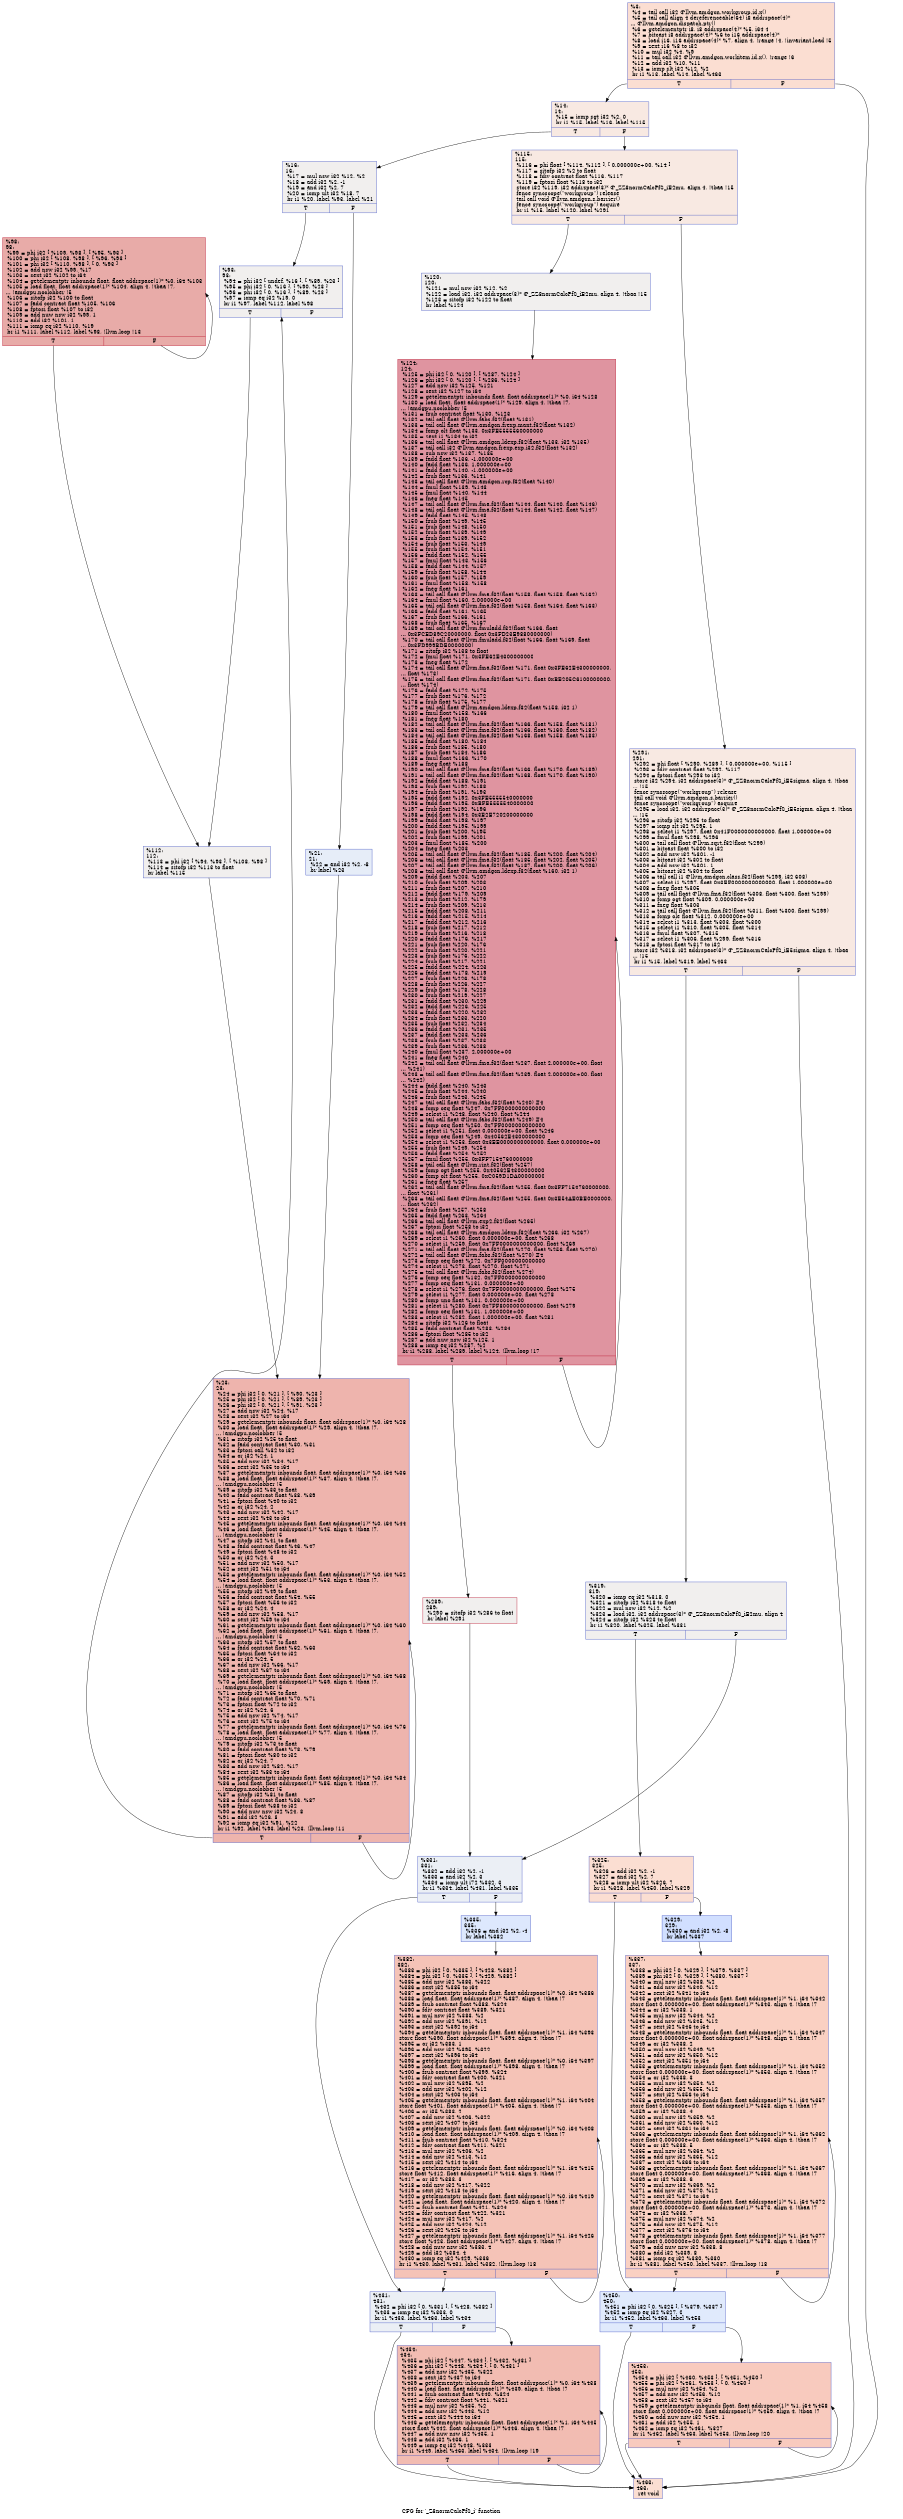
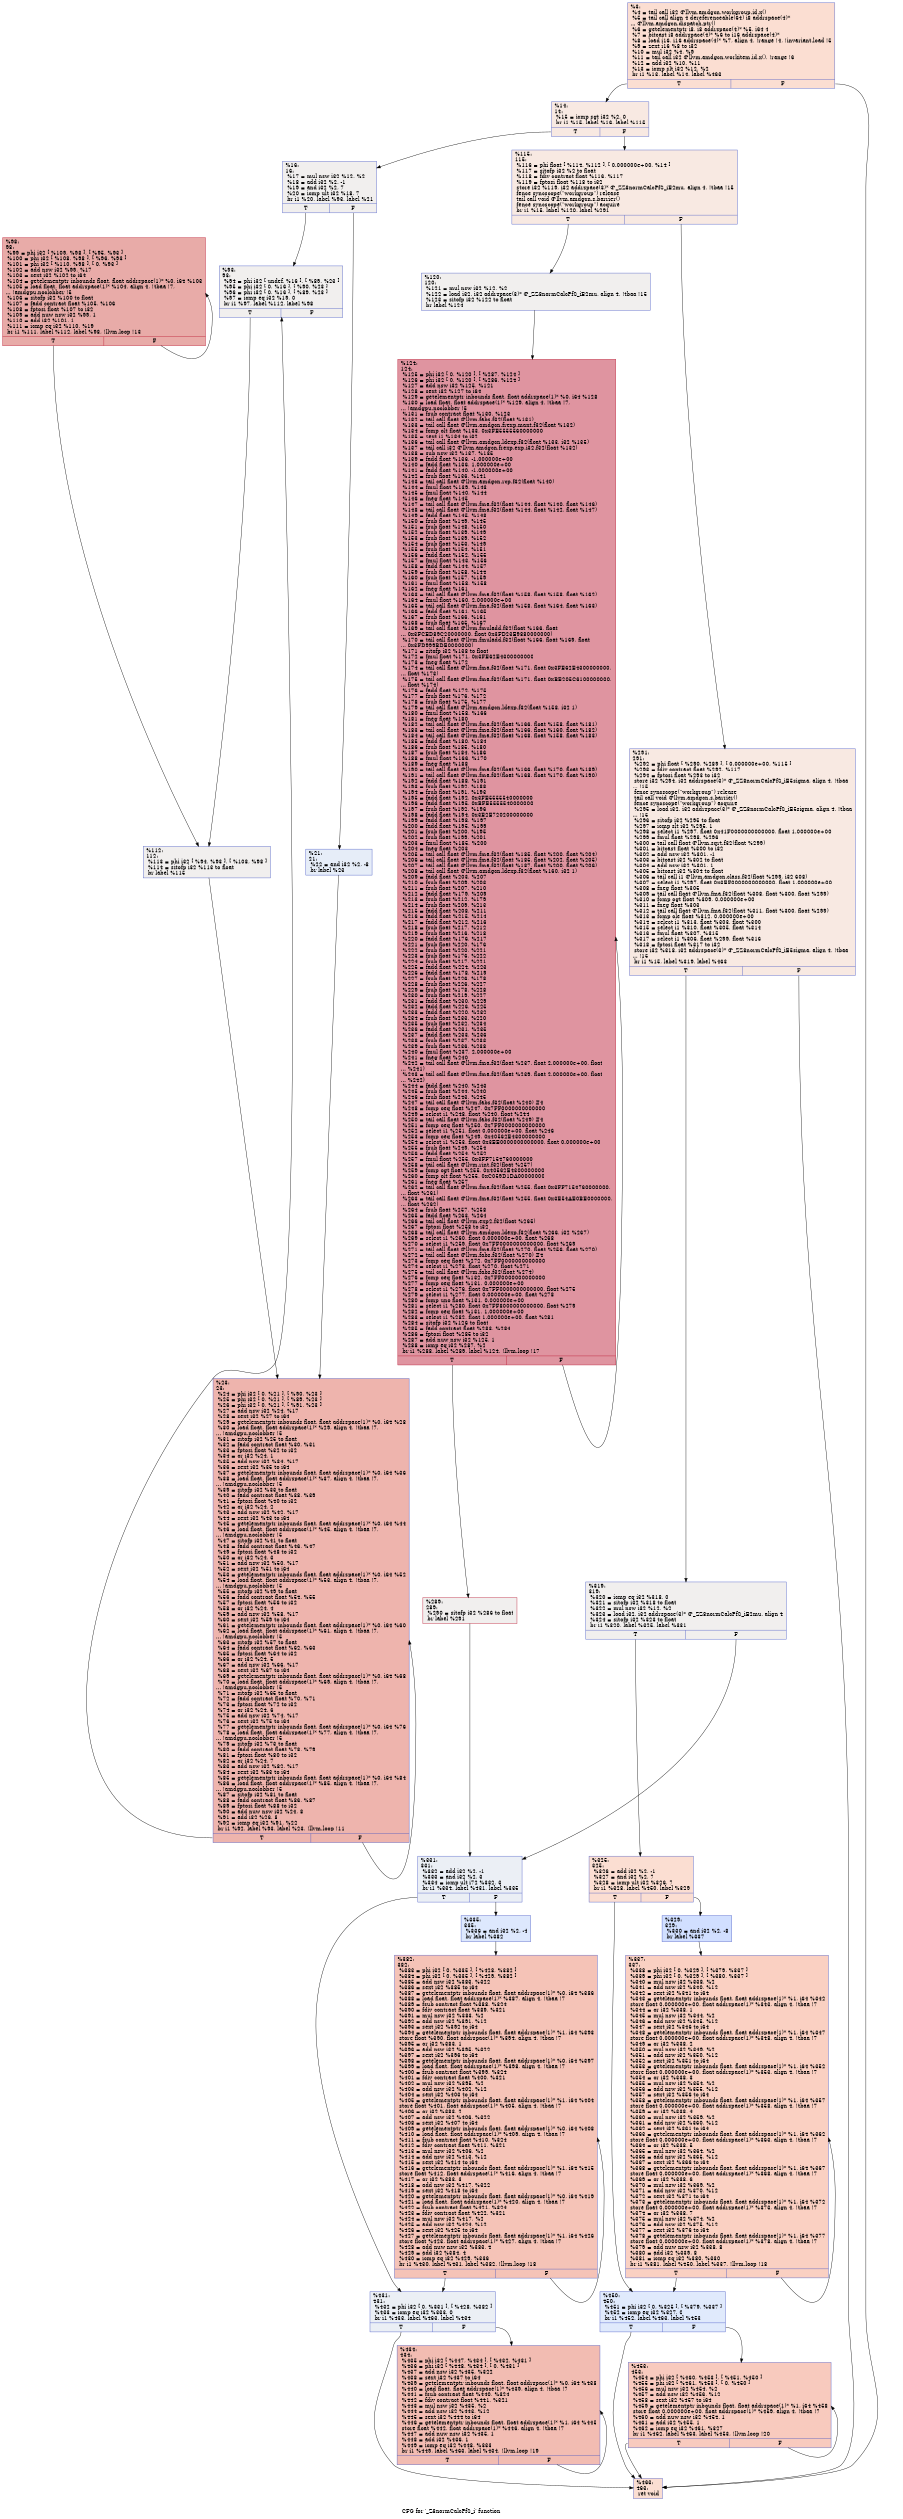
node "%23:": text "%33 = fptosi call %32 to i32" -> "%33 = fptosi float %32 to i32"
node "%382:": text "%406 = or i35 %383, 2" -> "%406 = or i32 %383, 2"
edge "%434:" -> "%463:": removed
